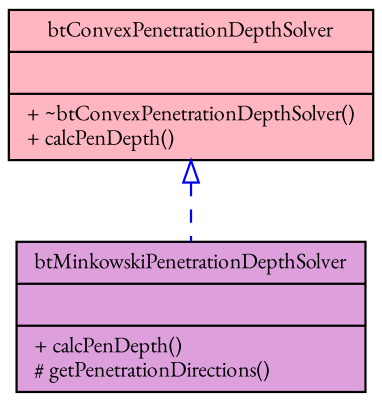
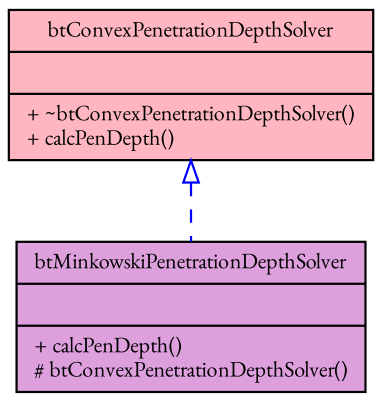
node "btMinkowskiPenetrationDepthSolver": text "# getPenetrationDirections()" -> "# btConvexPenetrationDepthSolver()"
